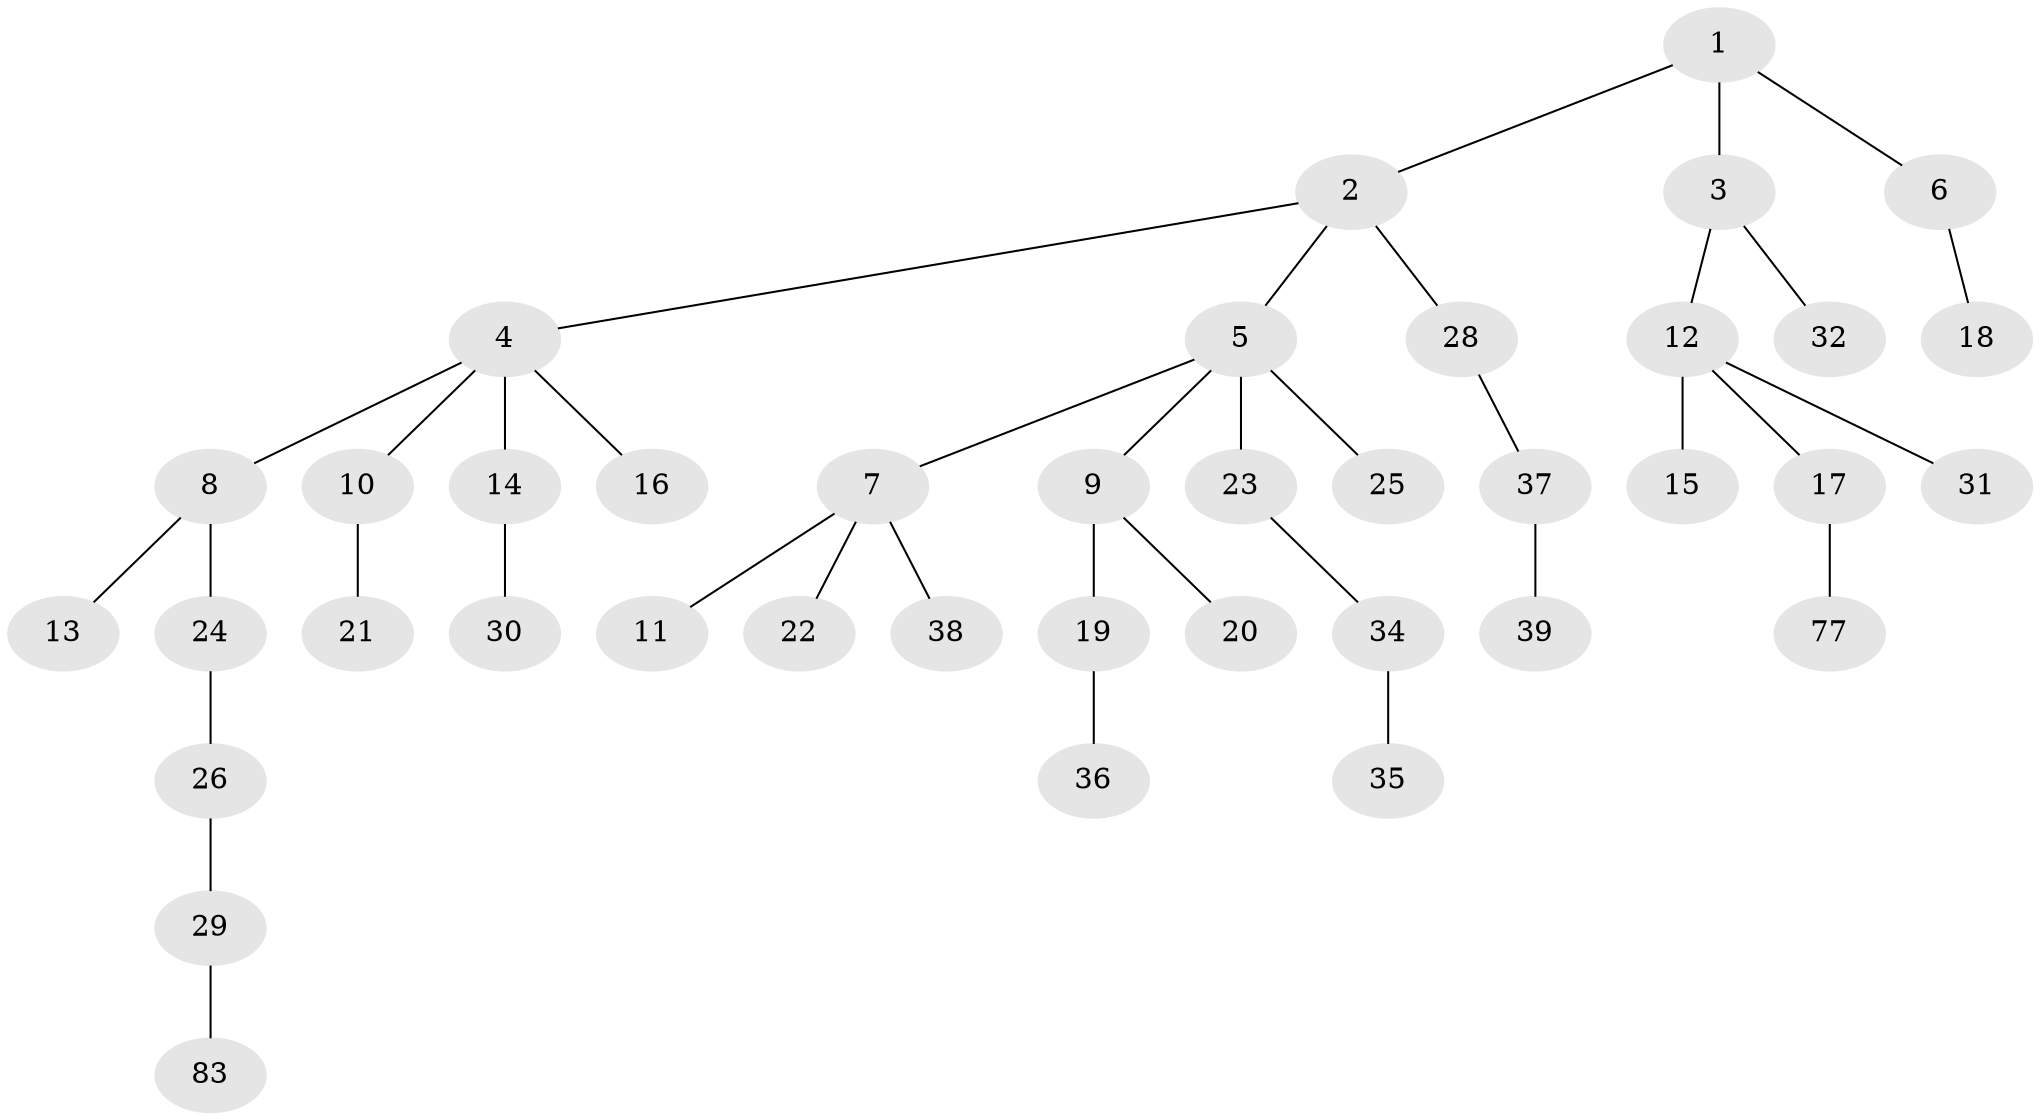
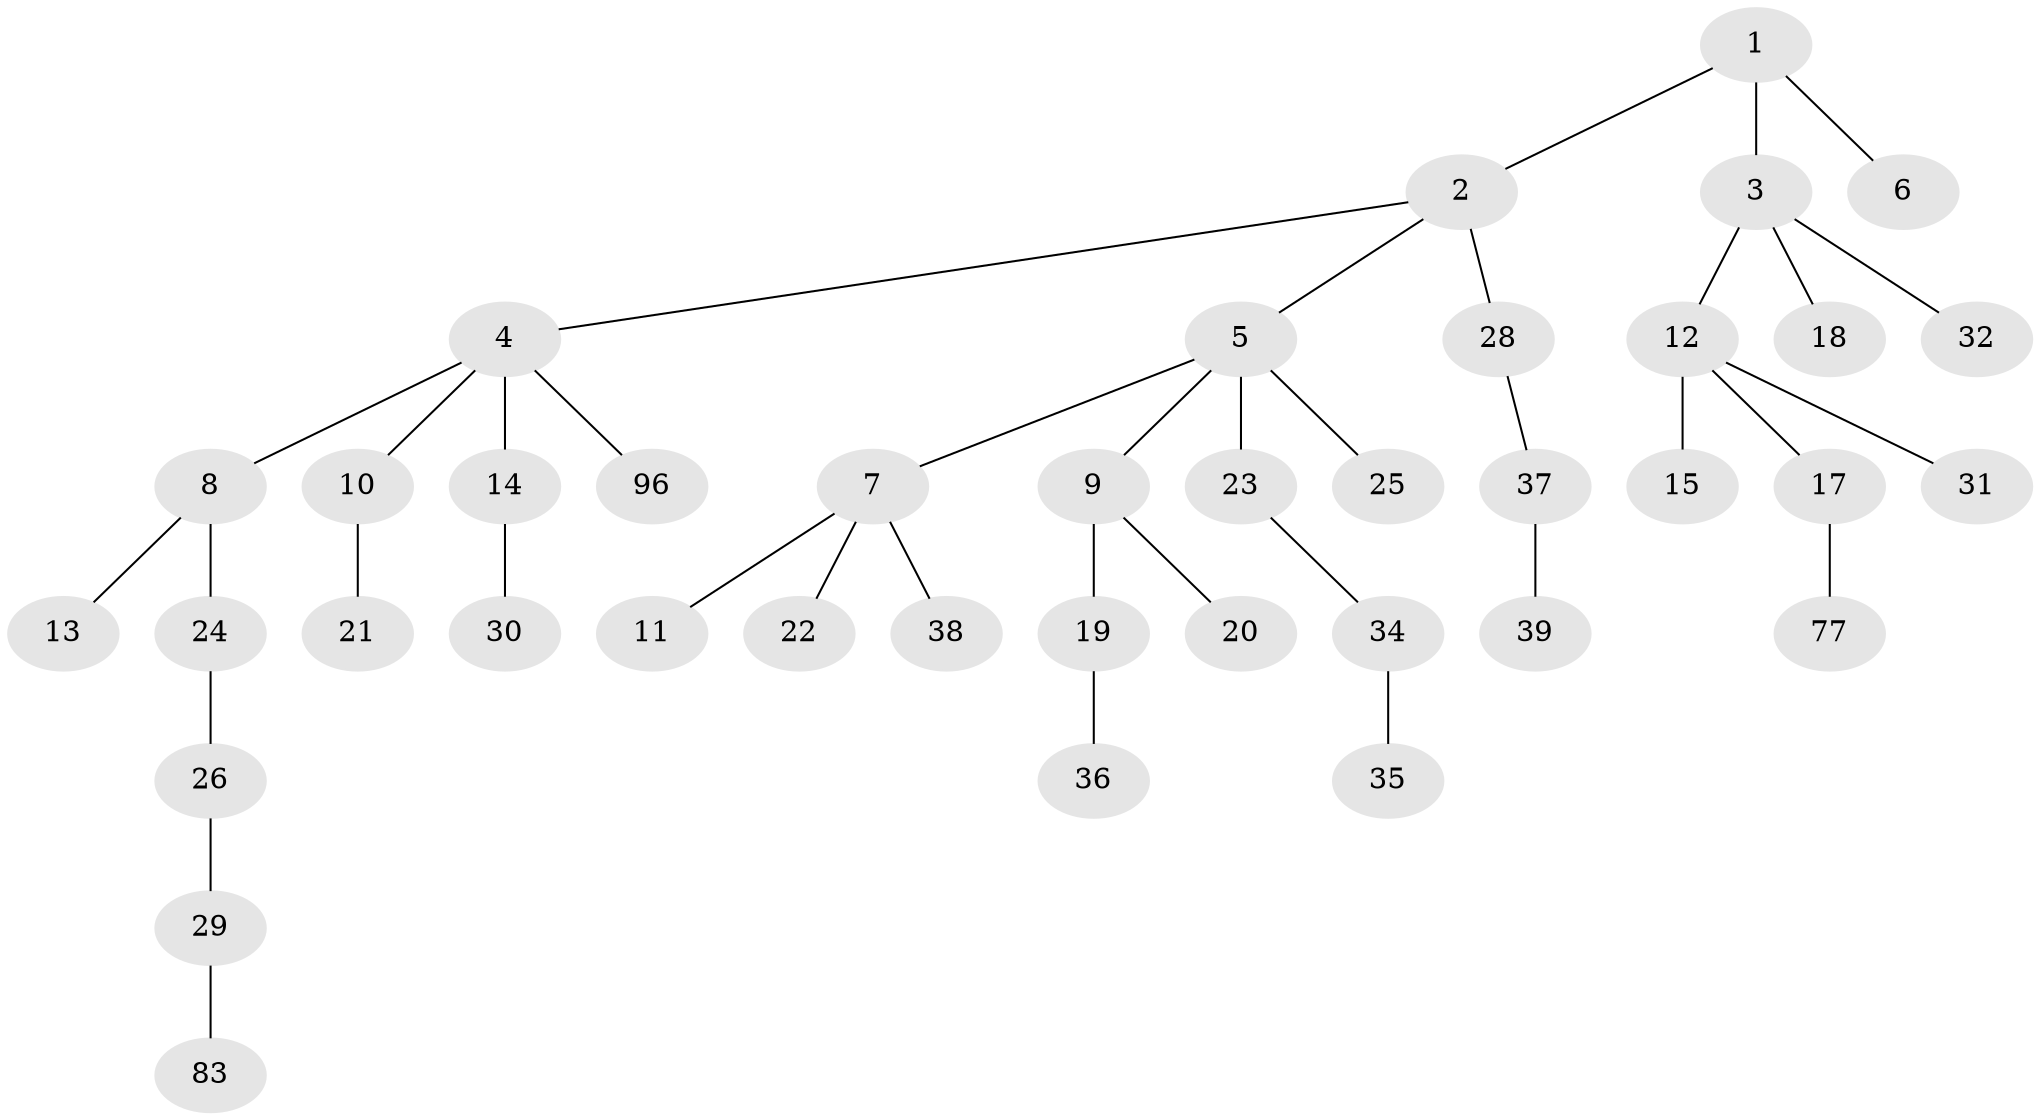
edge "6" -- "18": now "3" -- "18"
node "16": label "16" -> "96"
